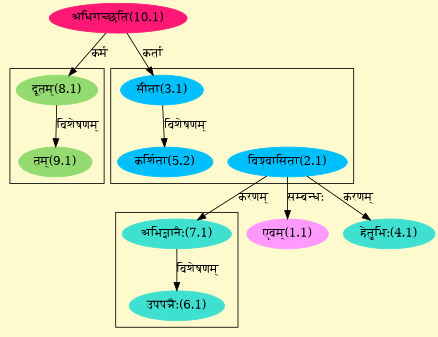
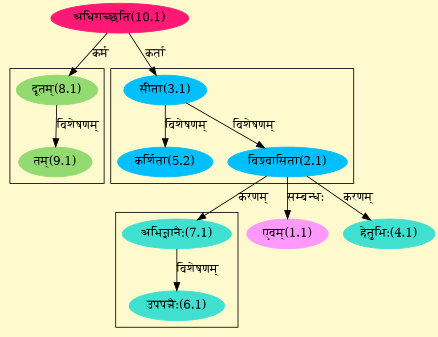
edge "सीता(3.1)" -> "विश्वासिता(2.1)": added, label "विशेषणम्"
